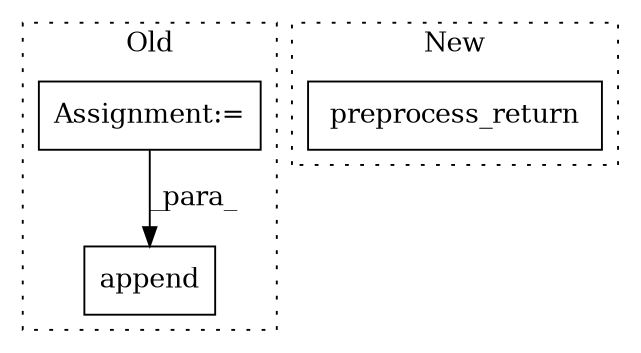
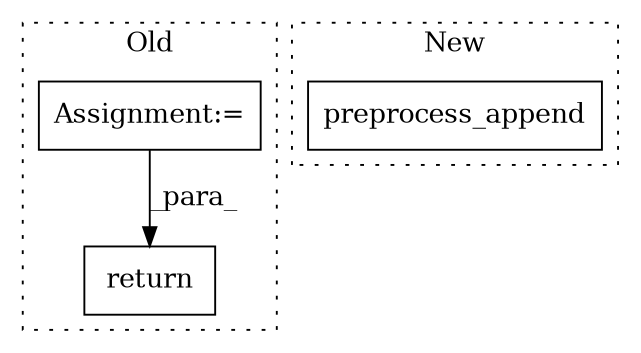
node "preprocess_return": label "preprocess_return" -> "preprocess_append"
node "append": label "append" -> "return"
